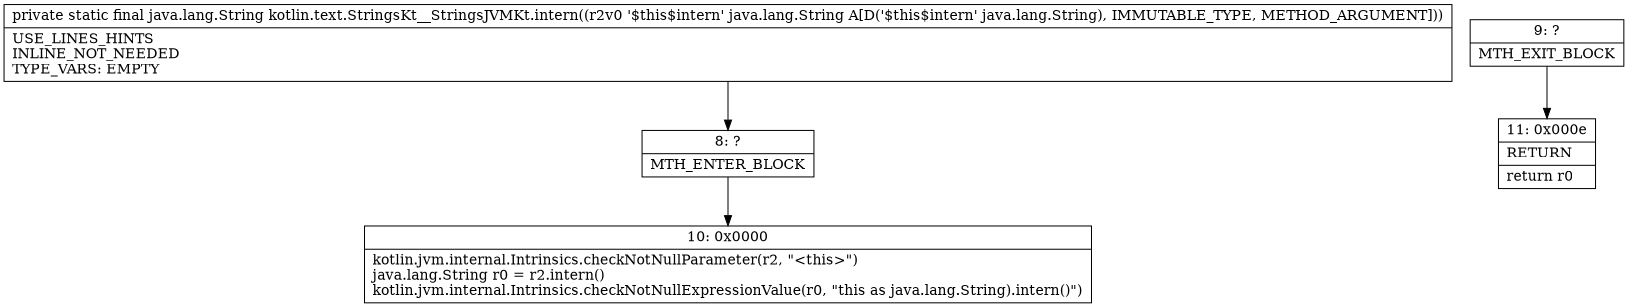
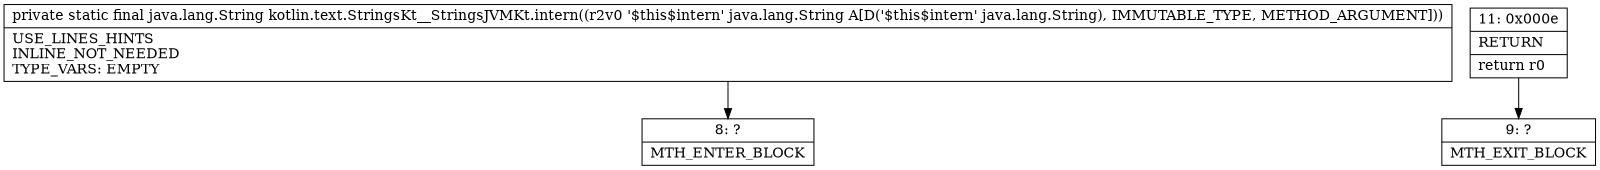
edge "9: ?" -> "11: 0x000e": reversed
node "10: 0x0000": removed
